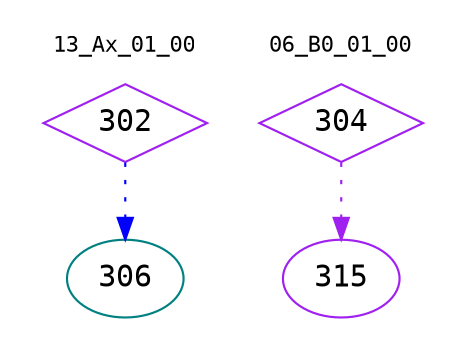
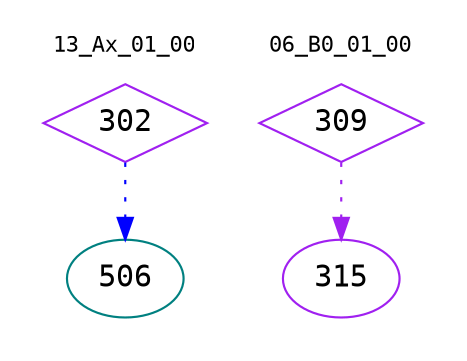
node "304": label "304" -> "309"
node "306": label "306" -> "506"
